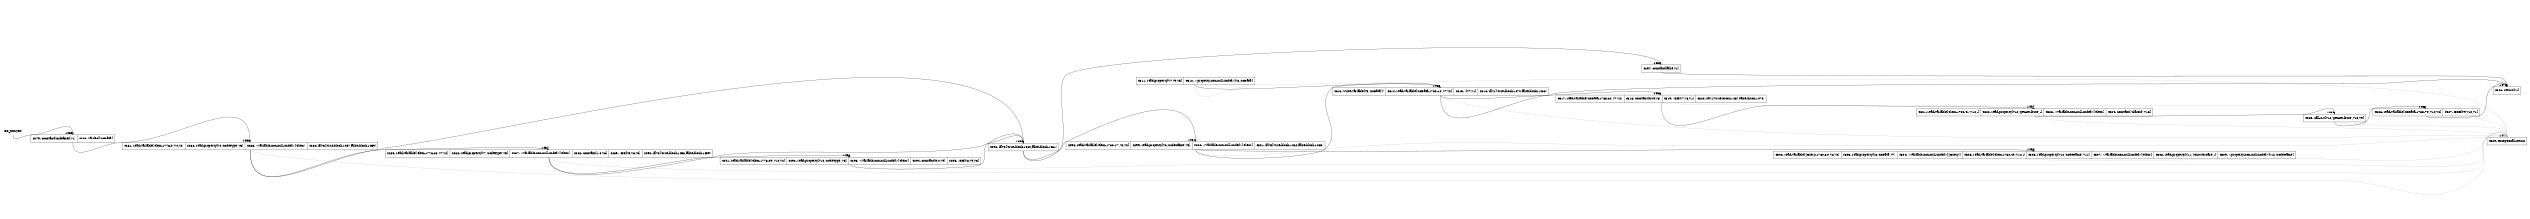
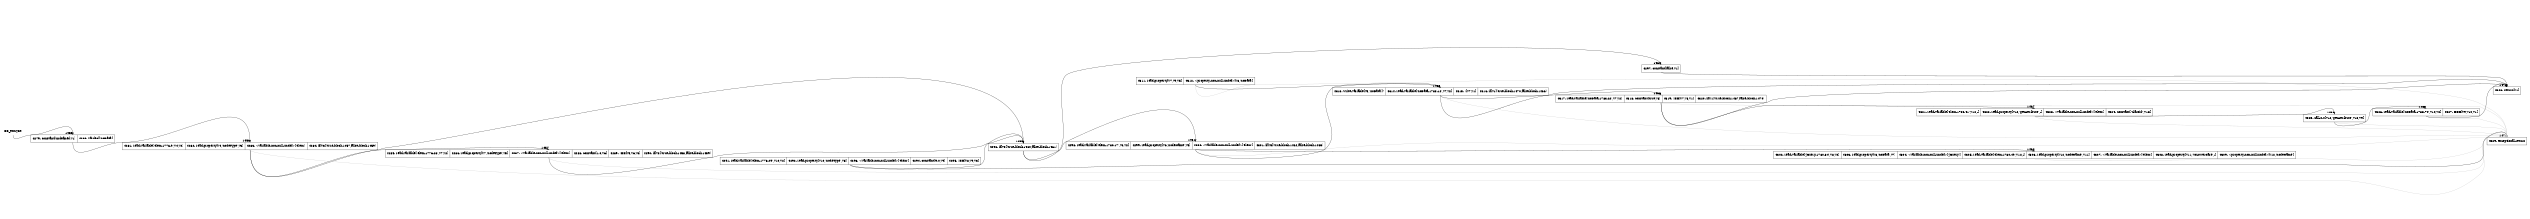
edge "4317: read-variable['noData-1783:22',v7,v2]" -> "4328: return[v1]": added
edge "4285: read-variable['elem-1776:26',v7,v2]" -> "4291: read-variable['elem-1776:49',v10,v2]": removed
edge "4291: read-variable['elem-1776:49',v10,v2]" -> "4329: exceptional-return": color gray -> black
